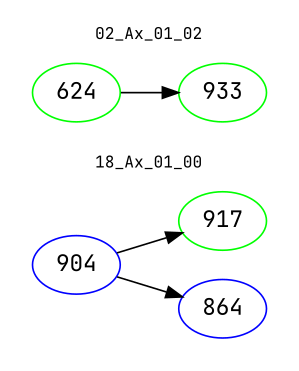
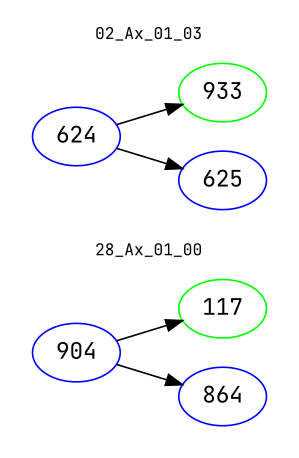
cluster "02_Ax_01_02": label "02_Ax_01_02" -> "02_Ax_01_03"
node "624": color green -> blue
cluster "18_Ax_01_00": label "18_Ax_01_00" -> "28_Ax_01_00"
node "625": added
node "917": label "917" -> "117"
